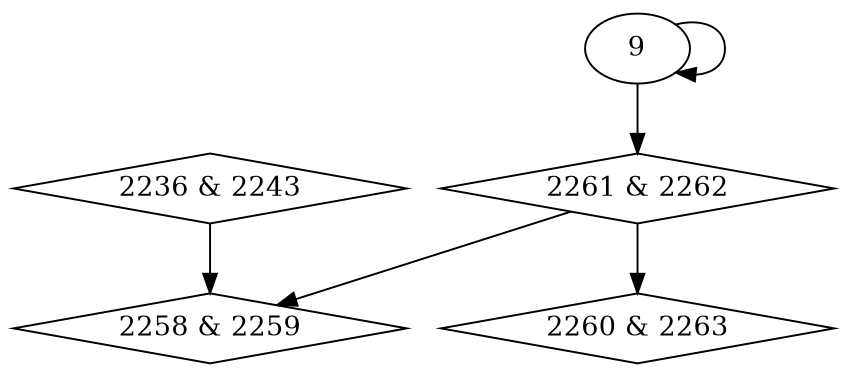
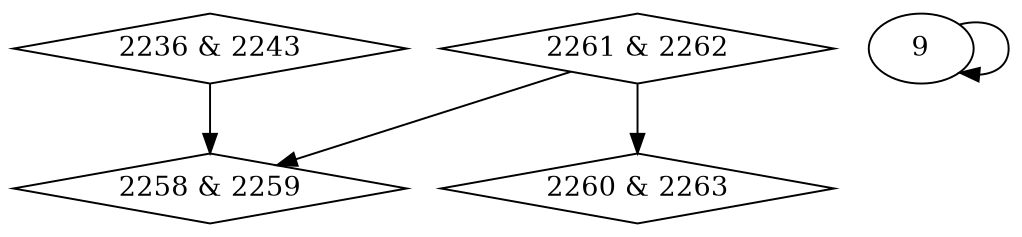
edge "9" -> "2261 & 2262": removed
